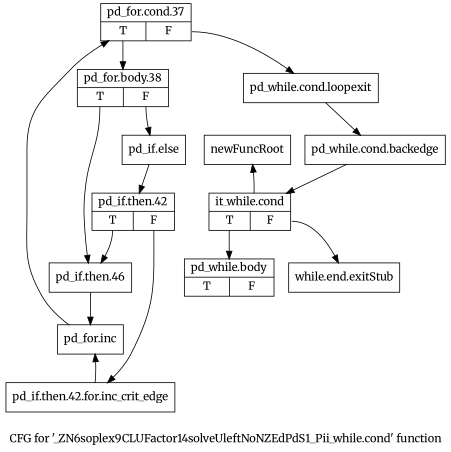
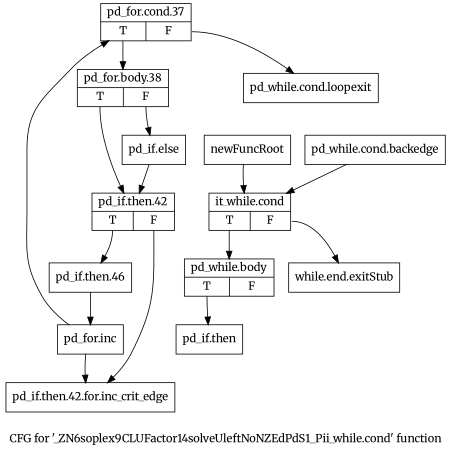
edge "pd_while.cond.loopexit" -> "pd_while.cond.backedge": removed
edge "pd_for.body.38" -> "pd_if.then.46": now "pd_for.body.38" -> "pd_if.then.42"
edge "it_while.cond" -> "newFuncRoot": reversed
node "pd_if.then": added
edge "pd_if.then.42.for.inc_crit_edge" -> "pd_for.inc": reversed
